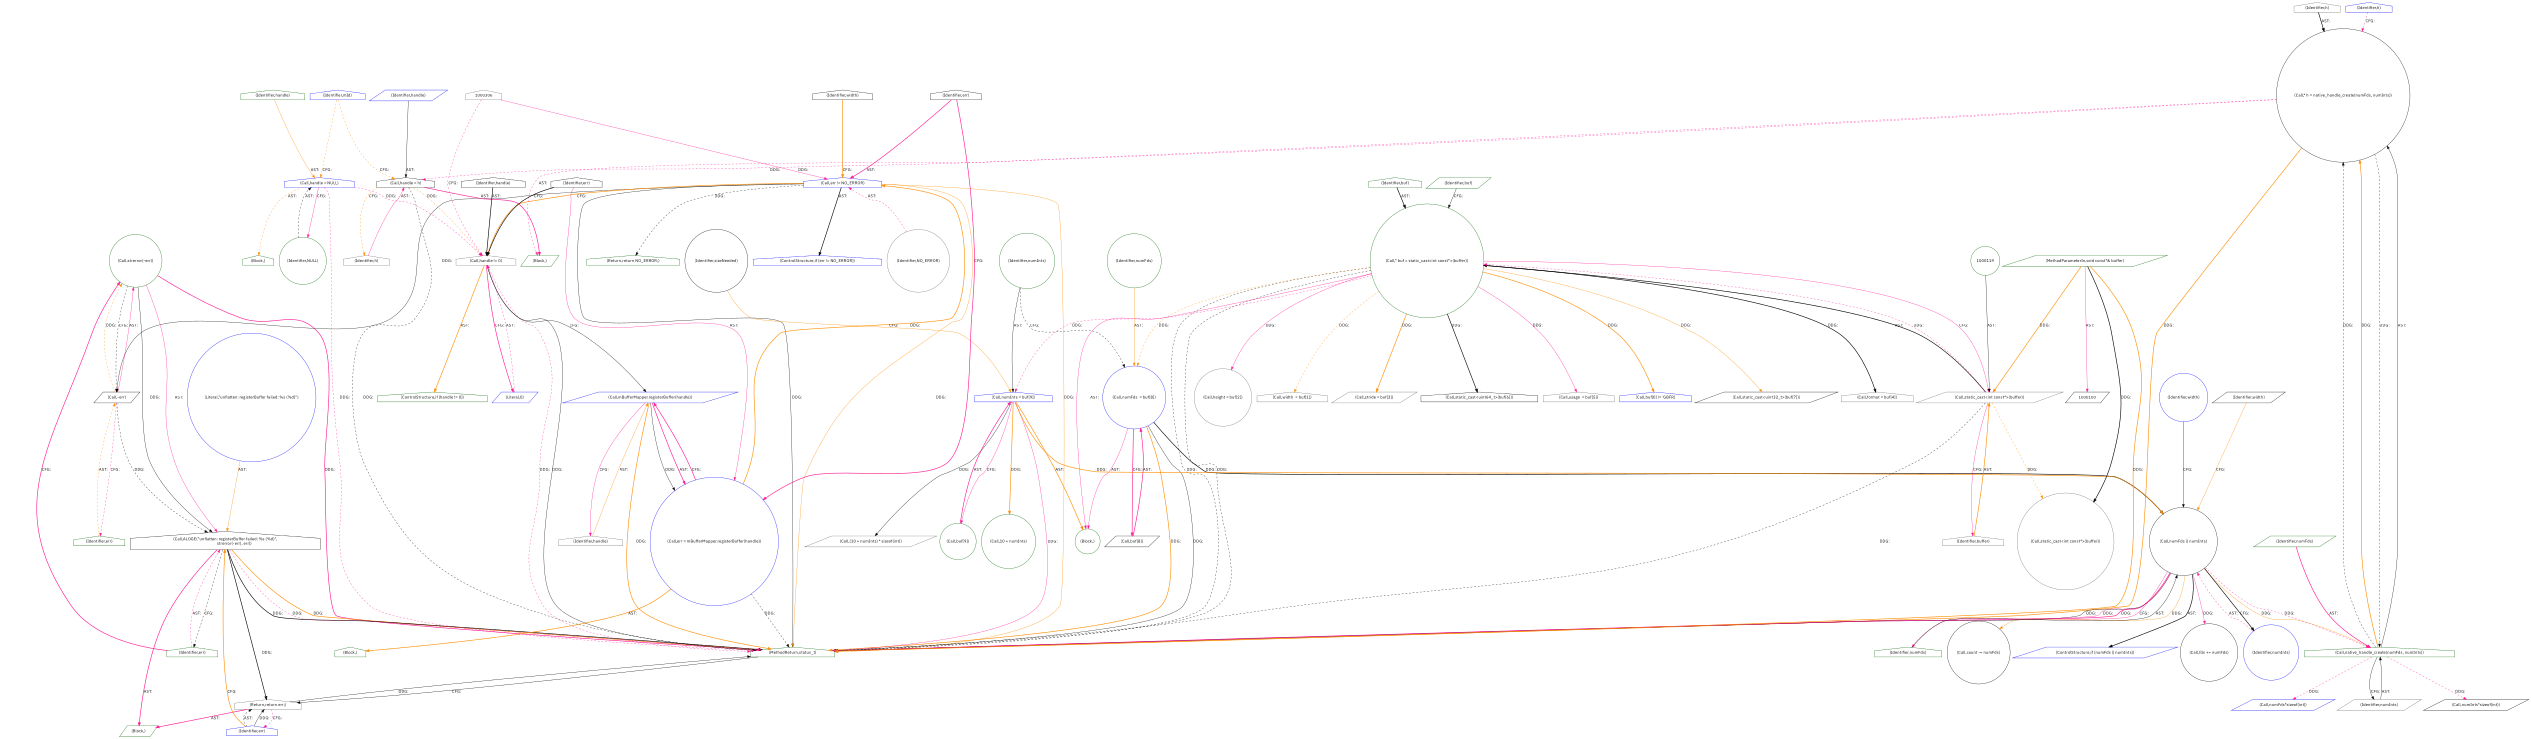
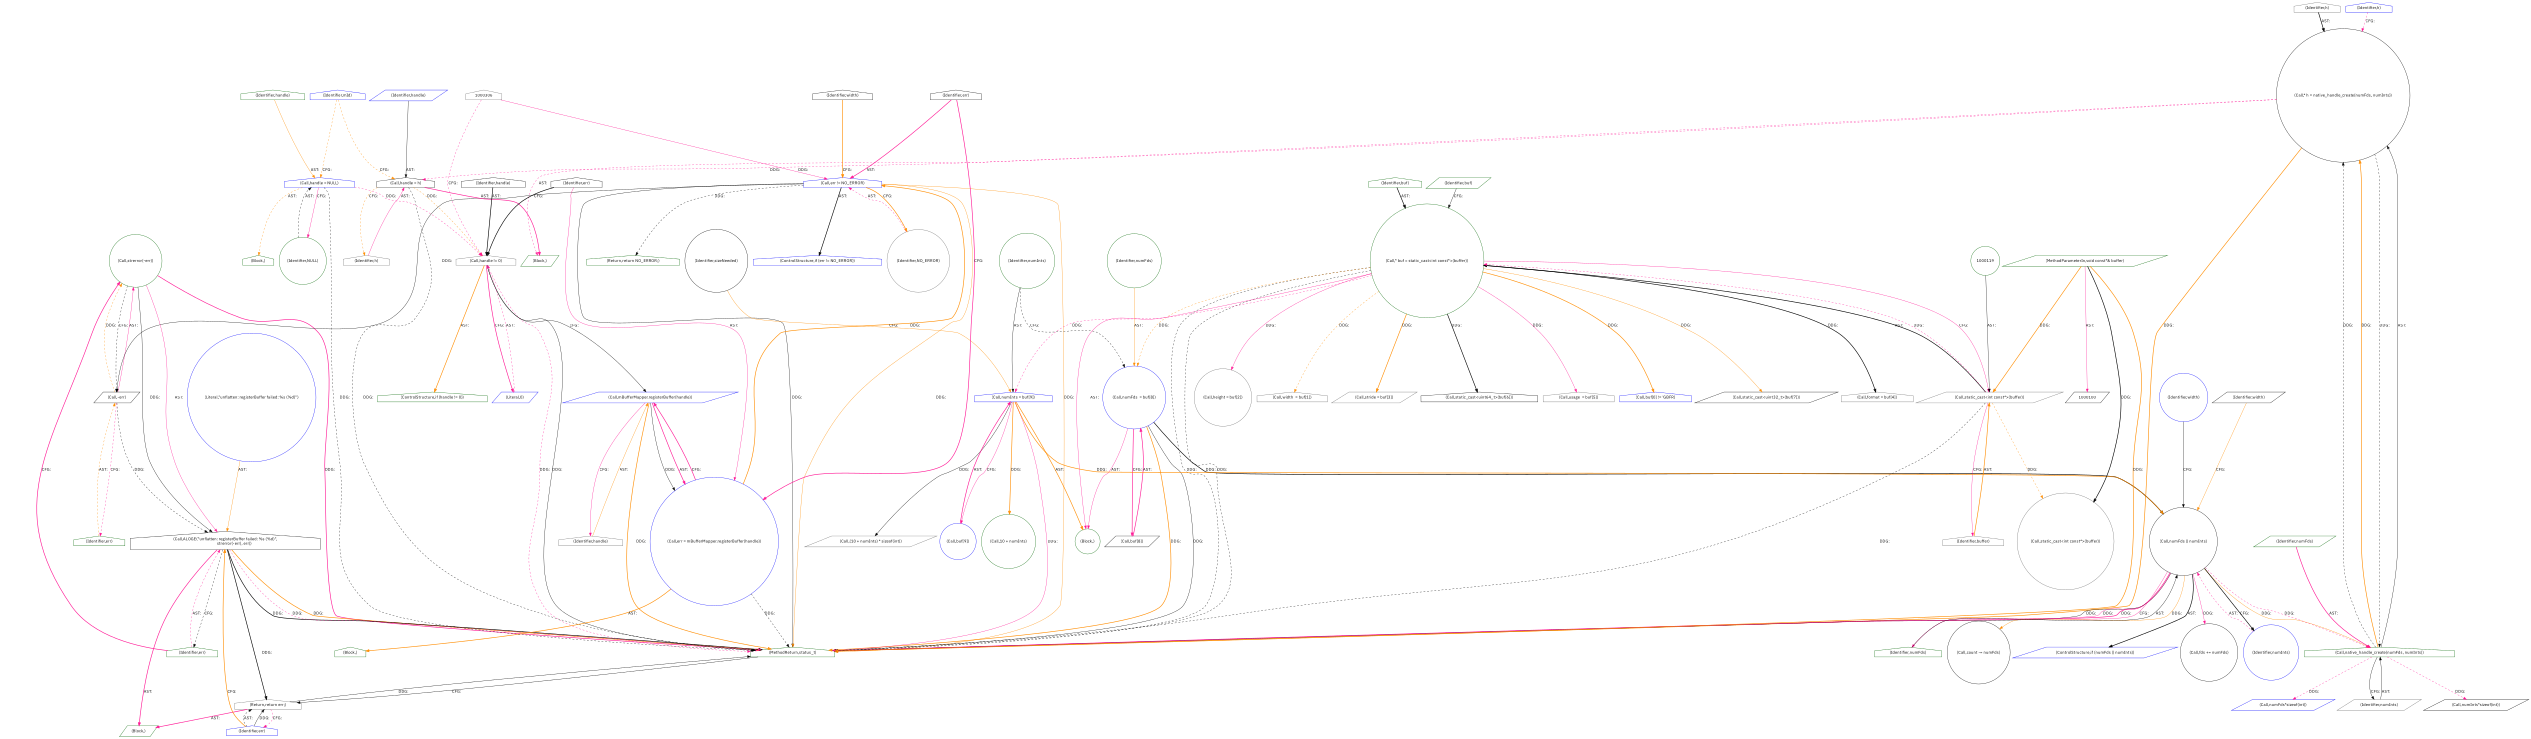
edge "(Call,err != NO_ERROR)" -> "(Call,handle != 0)": now "(Call,err != NO_ERROR)" -> "(Identifier,NO_ERROR)"
node "(Call,buf[9])": color darkgreen -> blue
edge "(Call,handle = NULL)" -> "(MethodReturn,status_t)": color deeppink -> black
